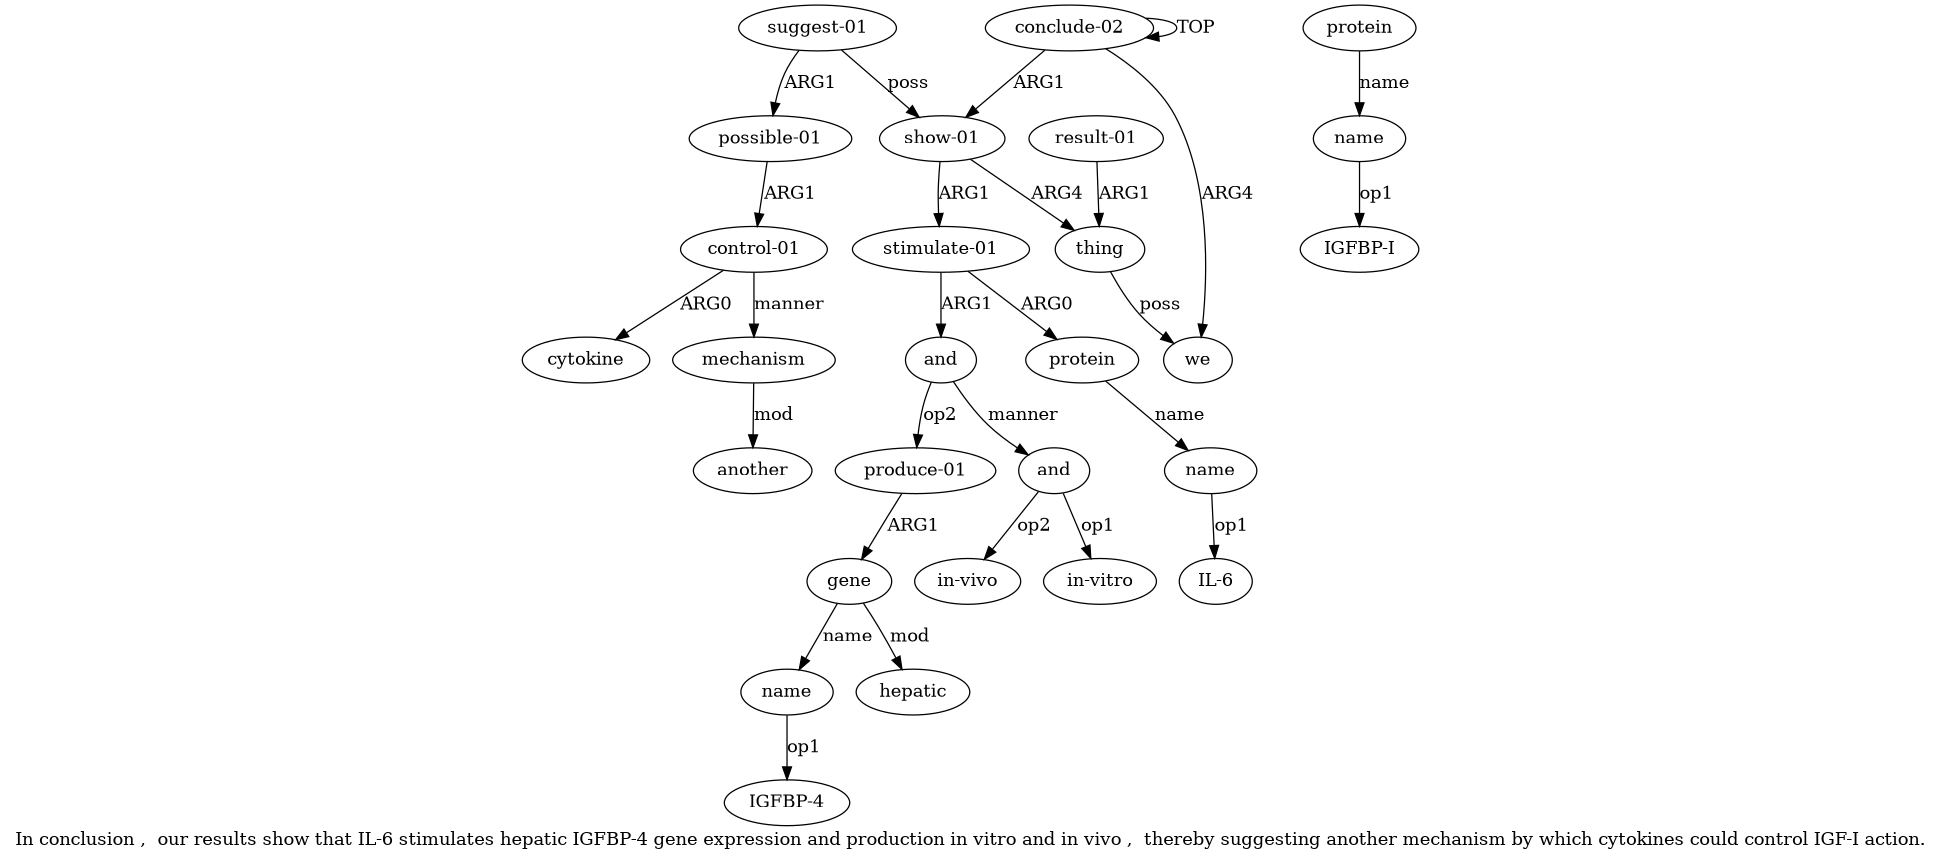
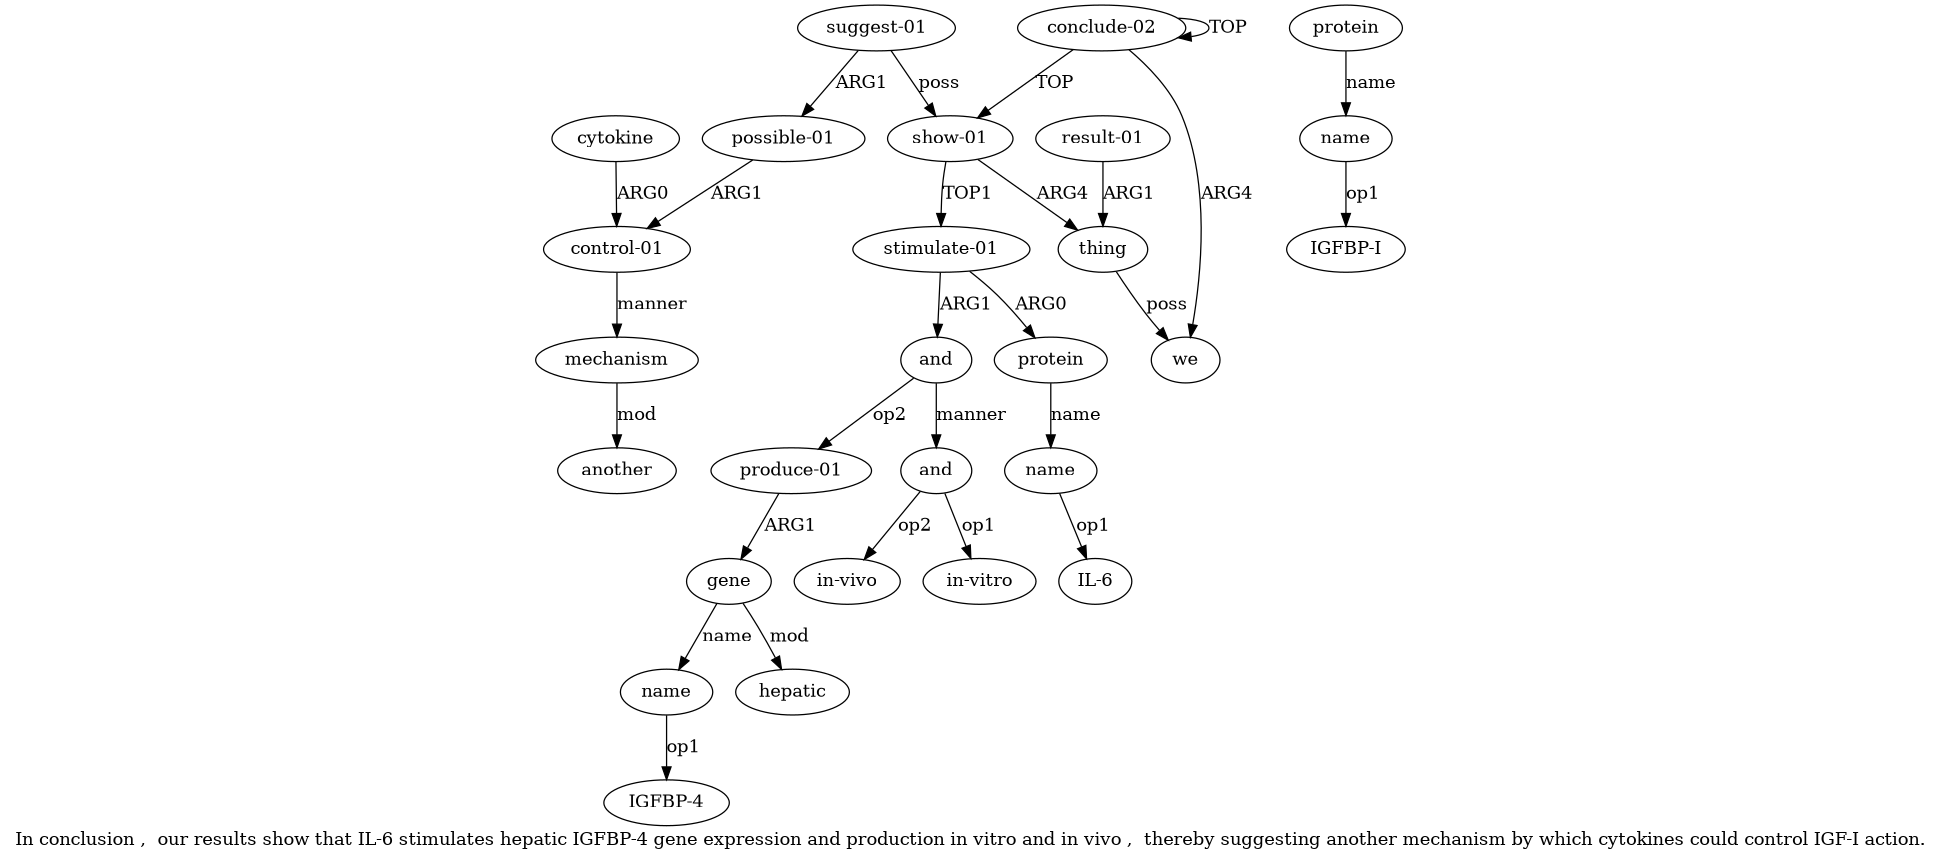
edge "conclude-02" -> "show-01": label "ARG1" -> "TOP"
edge "show-01" -> "stimulate-01": label "ARG1" -> "TOP1"
edge "control-01" -> "cytokine": reversed
